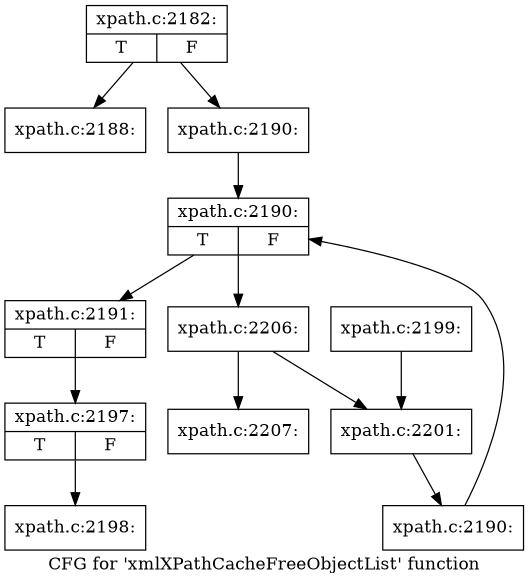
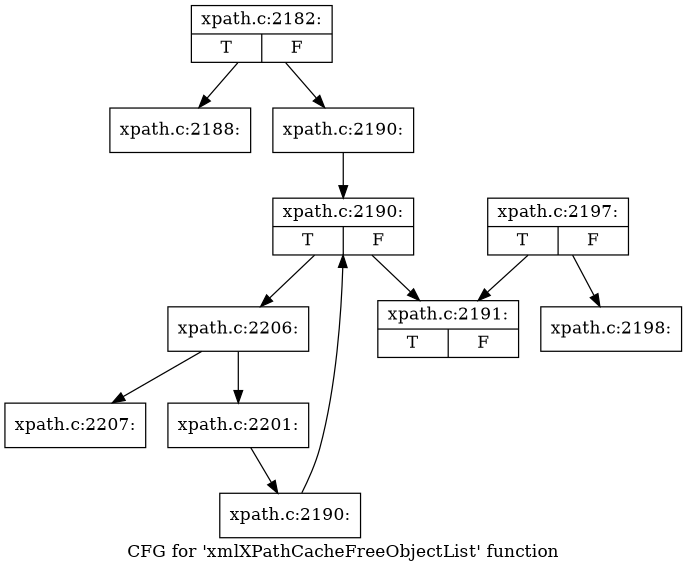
node "xpath.c:2199:": removed
edge "xpath.c:2191:" -> "xpath.c:2197:": reversed
